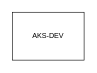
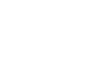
node "AKS-DEV": removed
